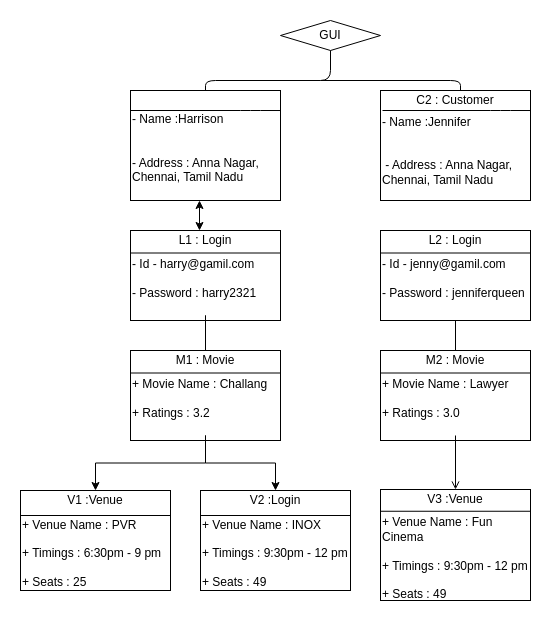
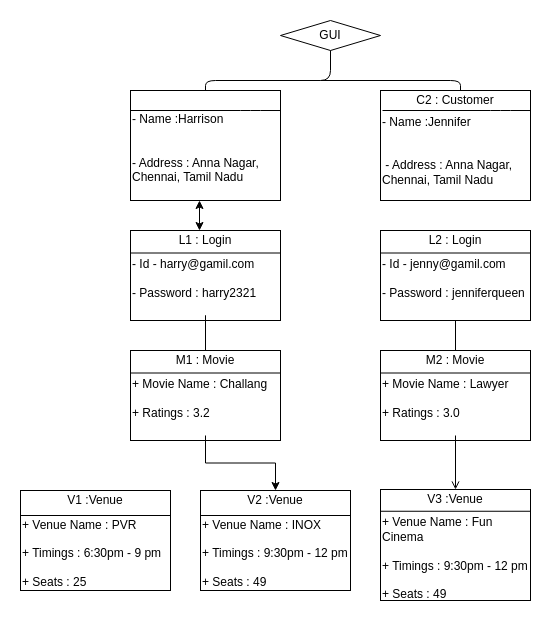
edge "+ Movie Name : Challang + Ratings : 3.2" -> "V1 :Venue": removed
node "V2 :Login": label "V2 :Login" -> "V2 :Venue"
